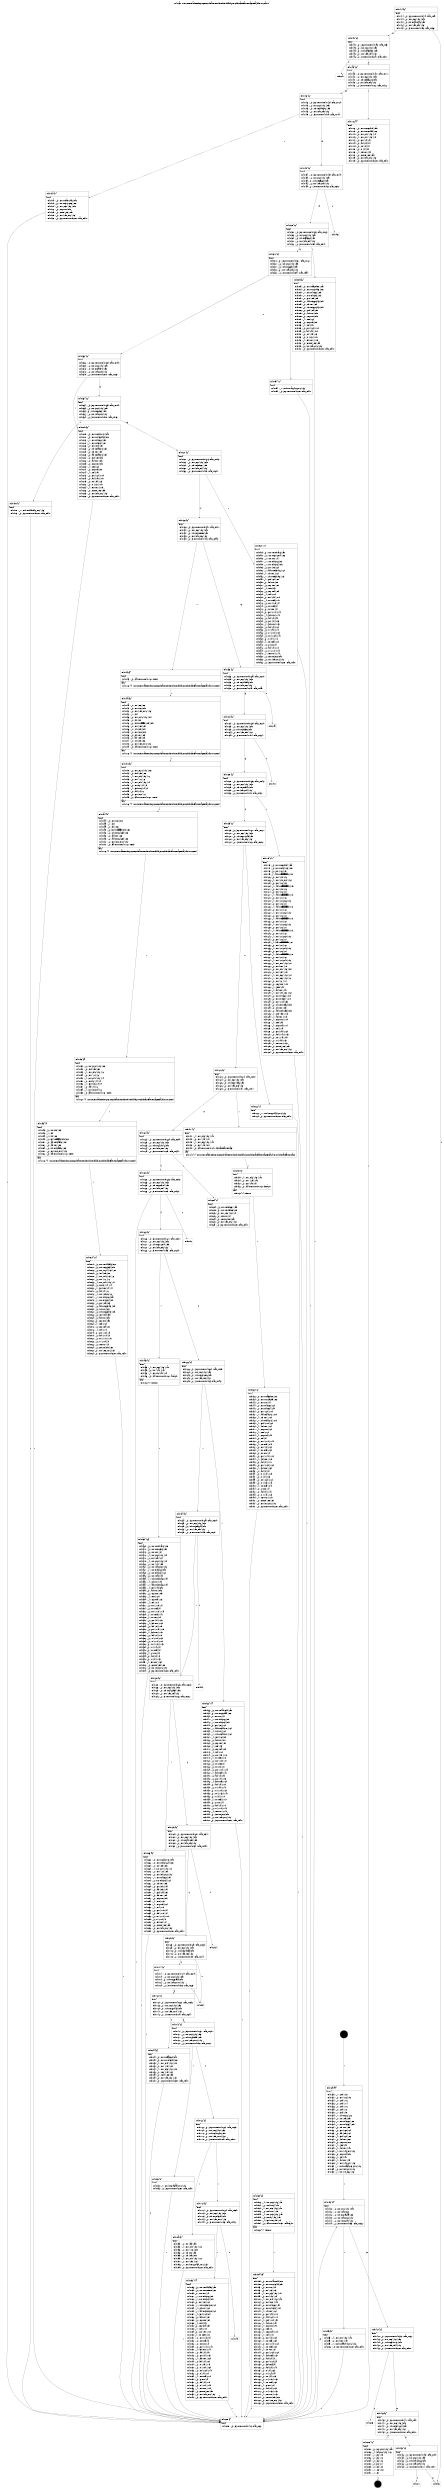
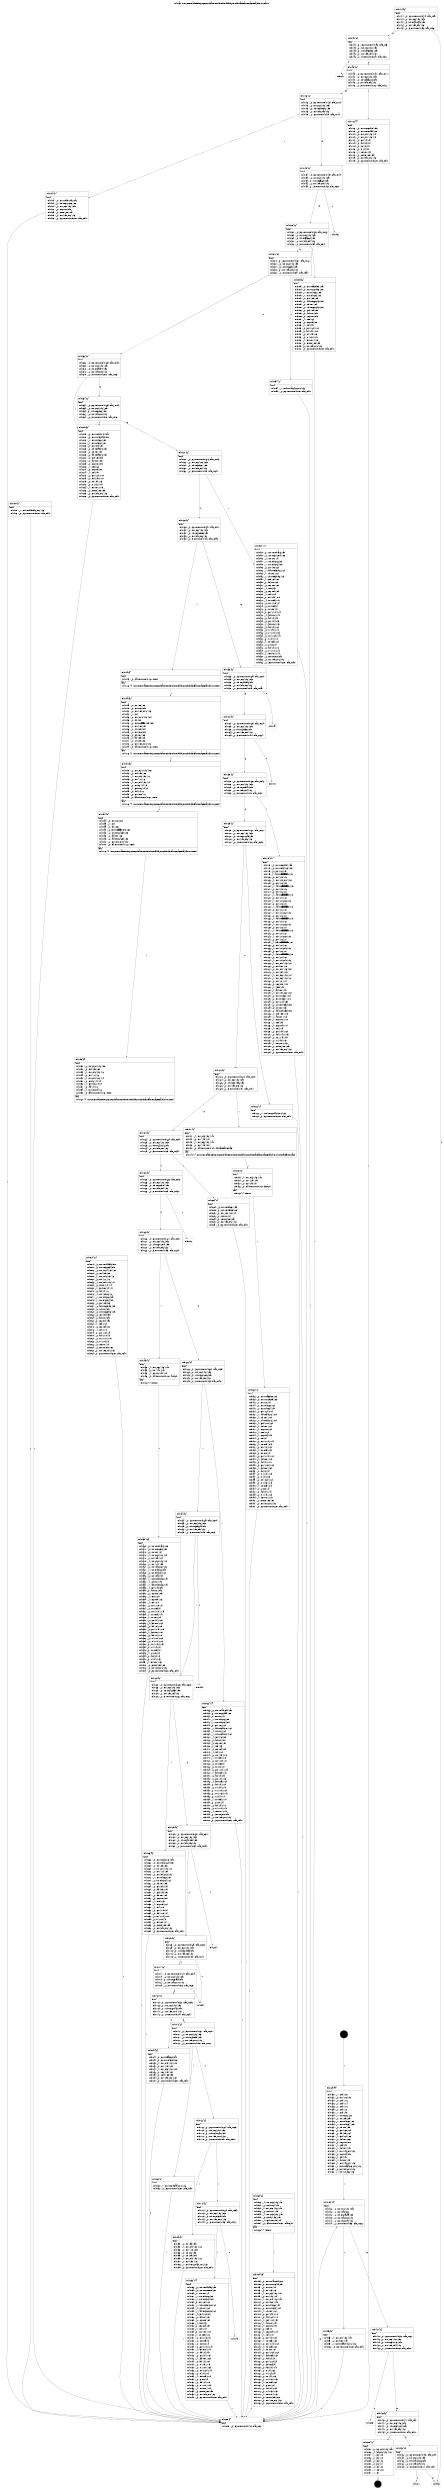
edge "0x401554 [28]" -> "0x401b0e [12]": now "0x401554 [28]" -> "0x40200b [88]"
node "0x401df3 [40]": removed
edge "0x401650 [28]" -> "0x4022e0 [5]": now "0x4018e9 [27]" -> "0x4022e0 [5]"
edge "0x4020c0 [18]" -> "0x40143c [28]": reversed
